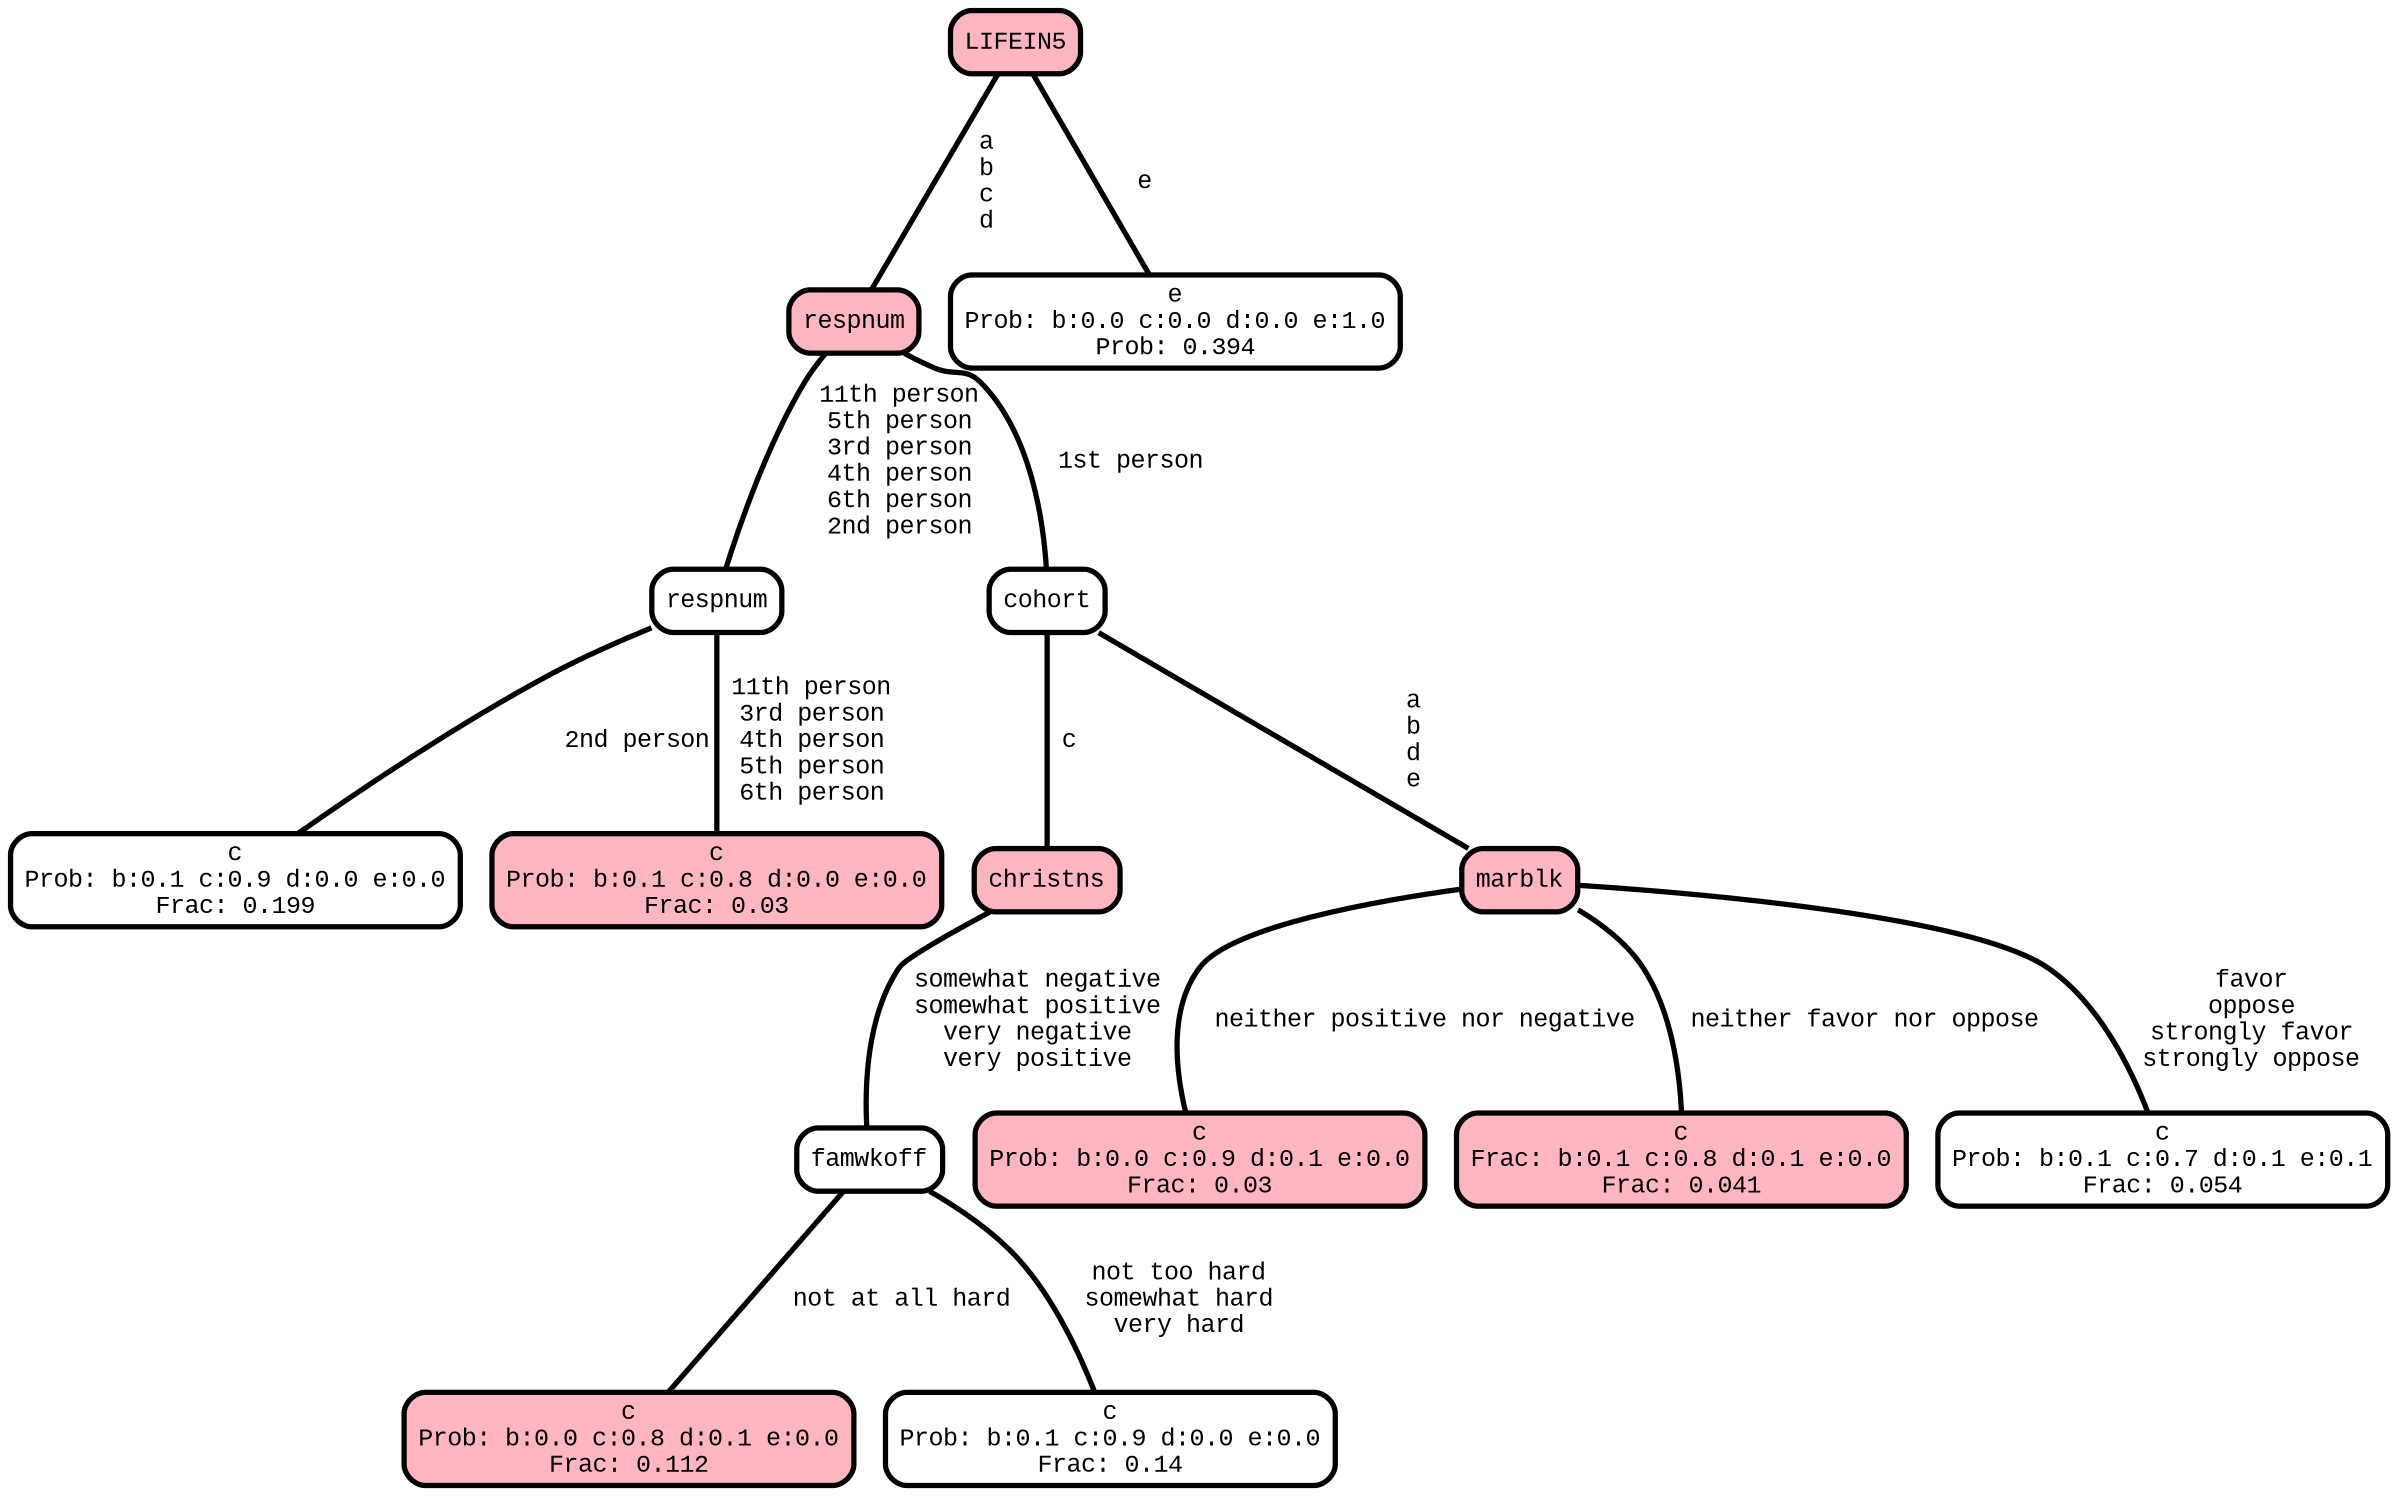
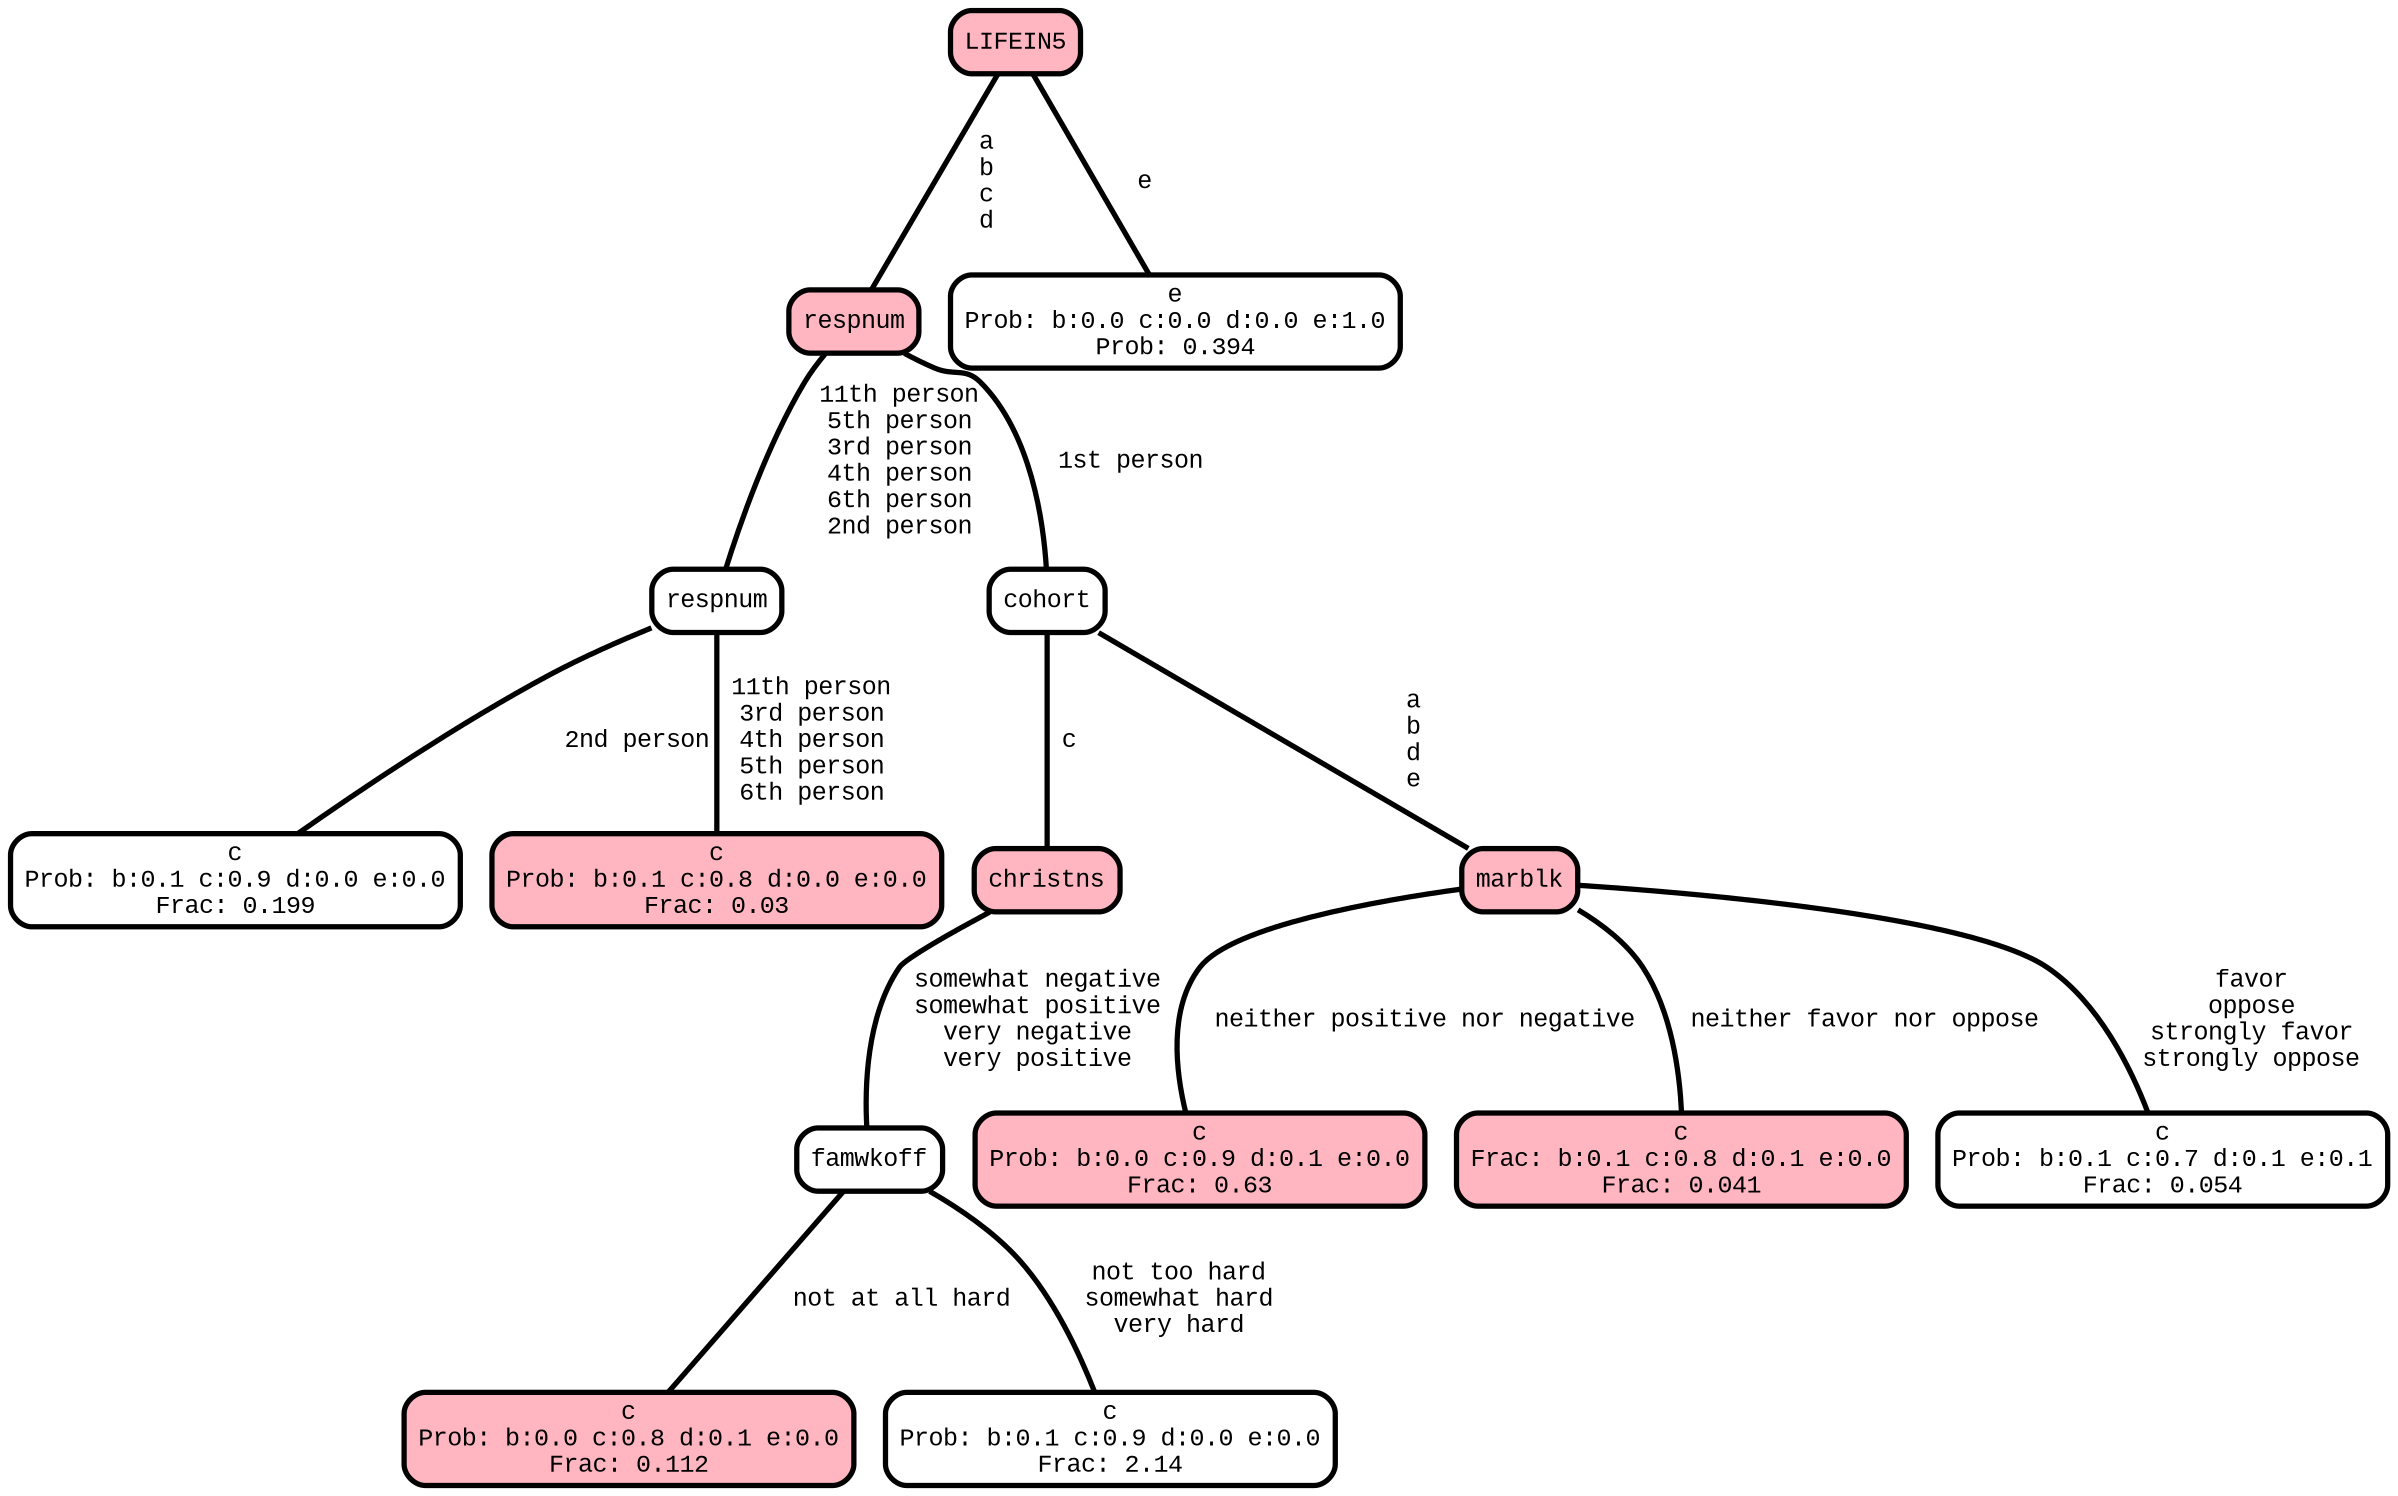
node "c Prob: b:0.0 c:0.9 d:0.1 e:0.0 Frac: 0.03": label "c Prob: b:0.0 c:0.9 d:0.1 e:0.0 Frac: 0.03" -> "c Prob: b:0.0 c:0.9 d:0.1 e:0.0 Frac: 0.63"
node "c Prob: b:0.1 c:0.9 d:0.0 e:0.0 Frac: 0.14": label "c Prob: b:0.1 c:0.9 d:0.0 e:0.0 Frac: 0.14" -> "c Prob: b:0.1 c:0.9 d:0.0 e:0.0 Frac: 2.14"
